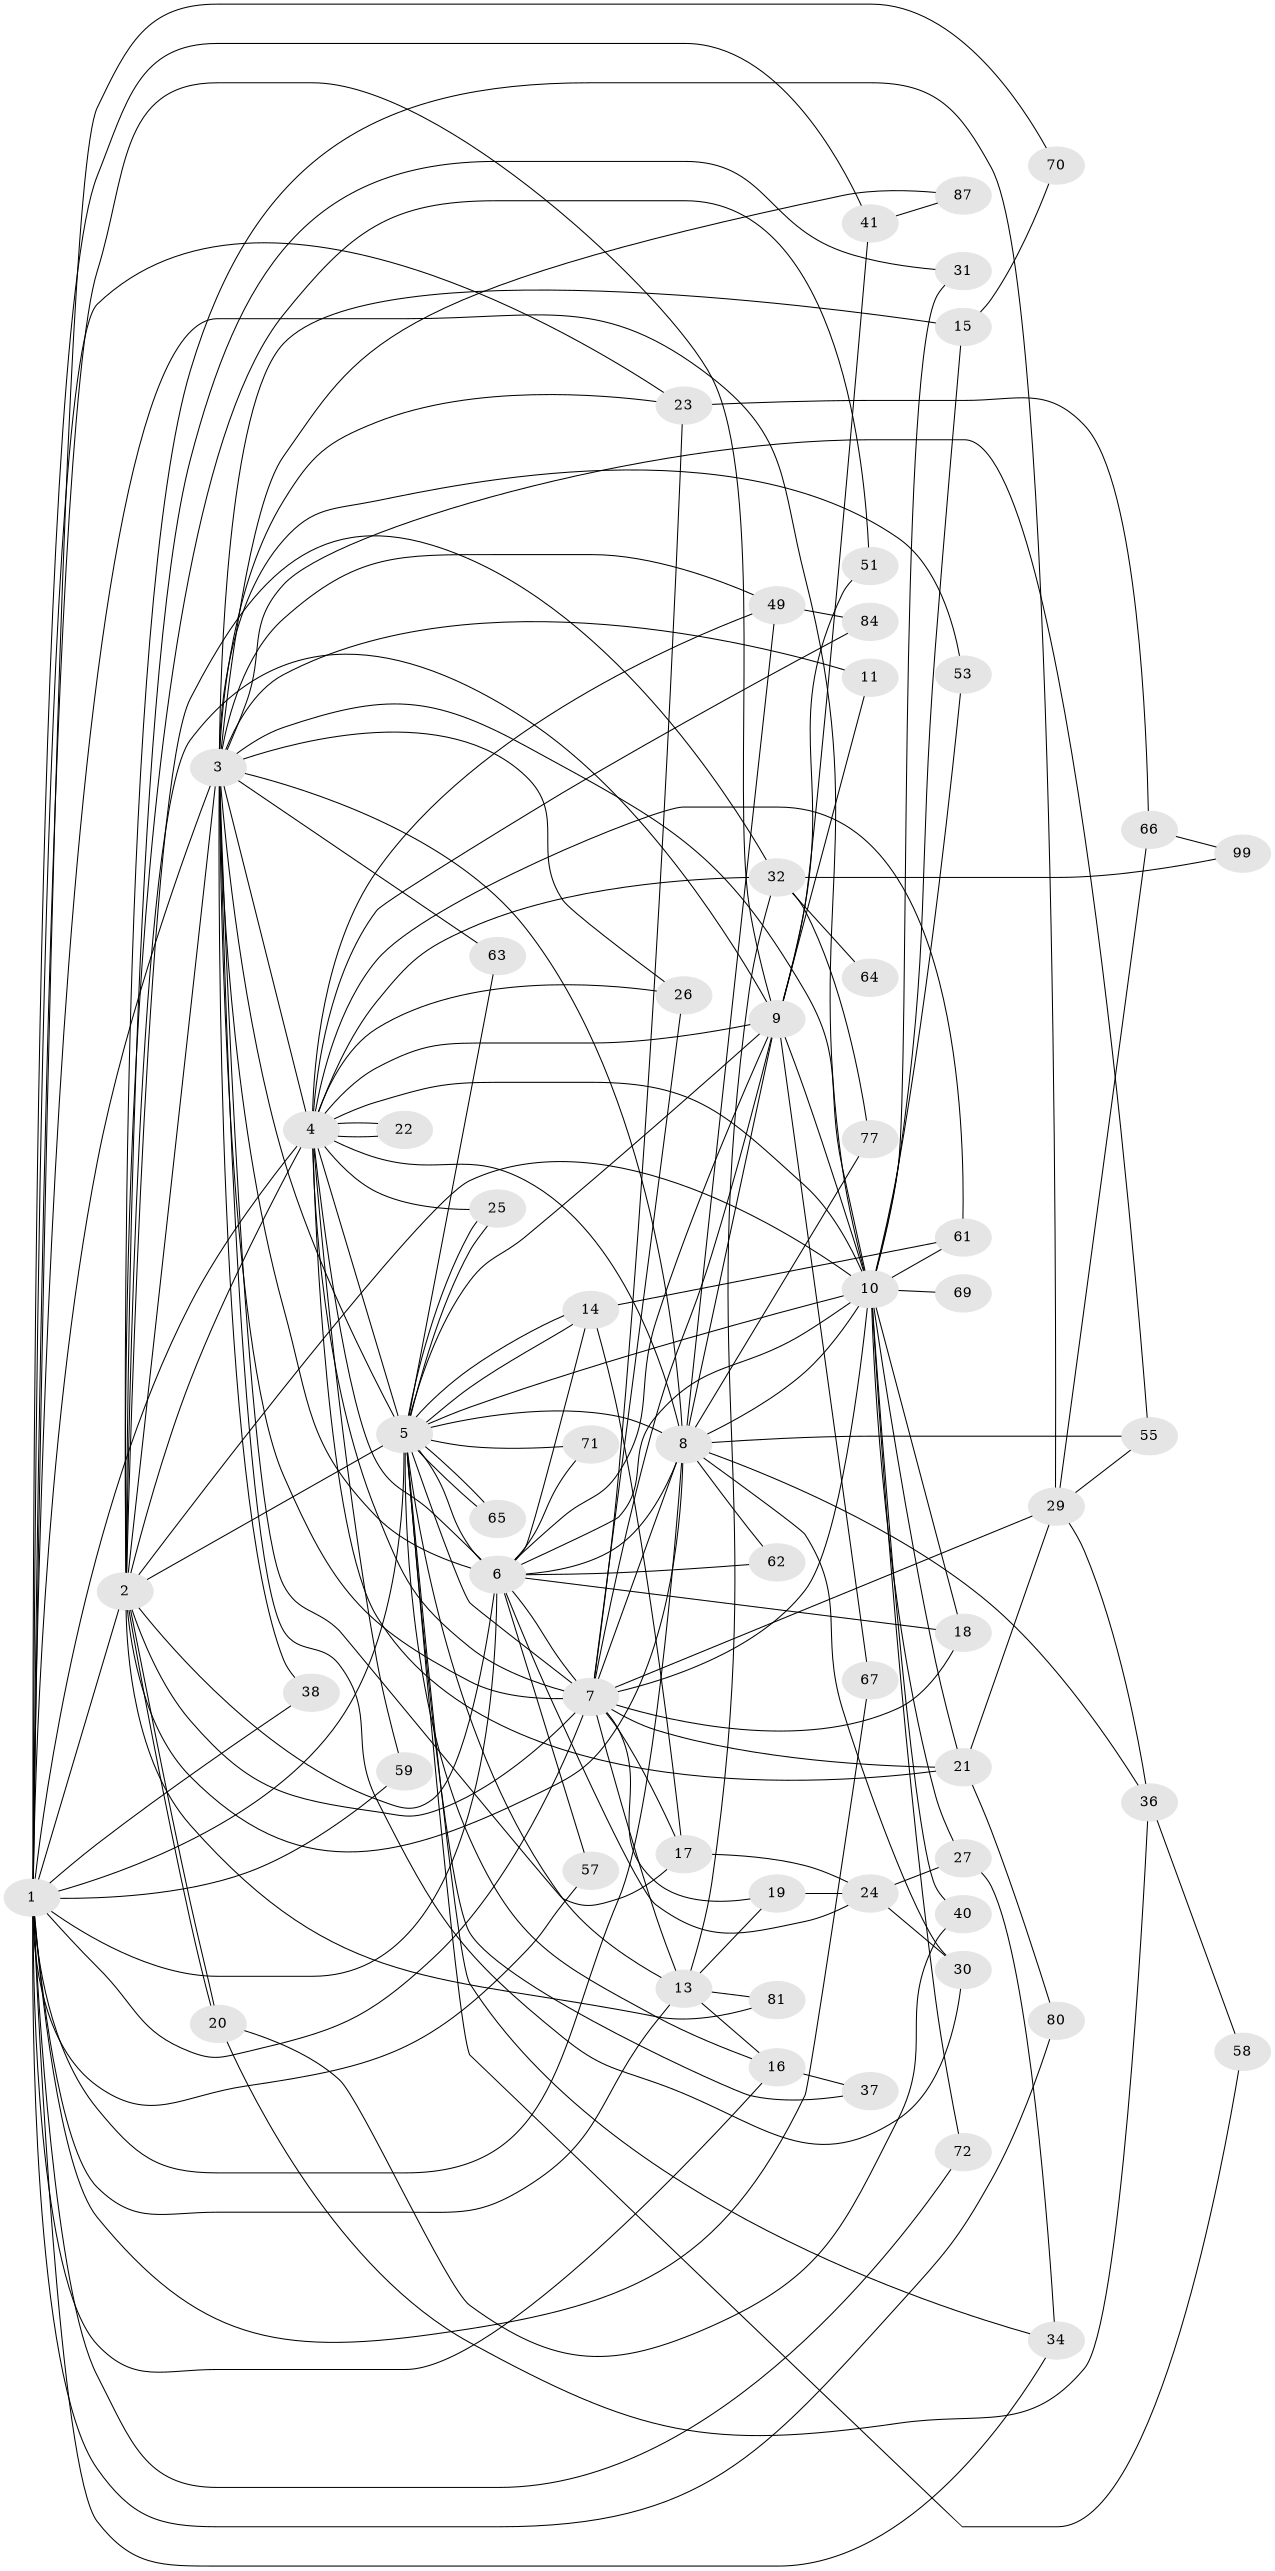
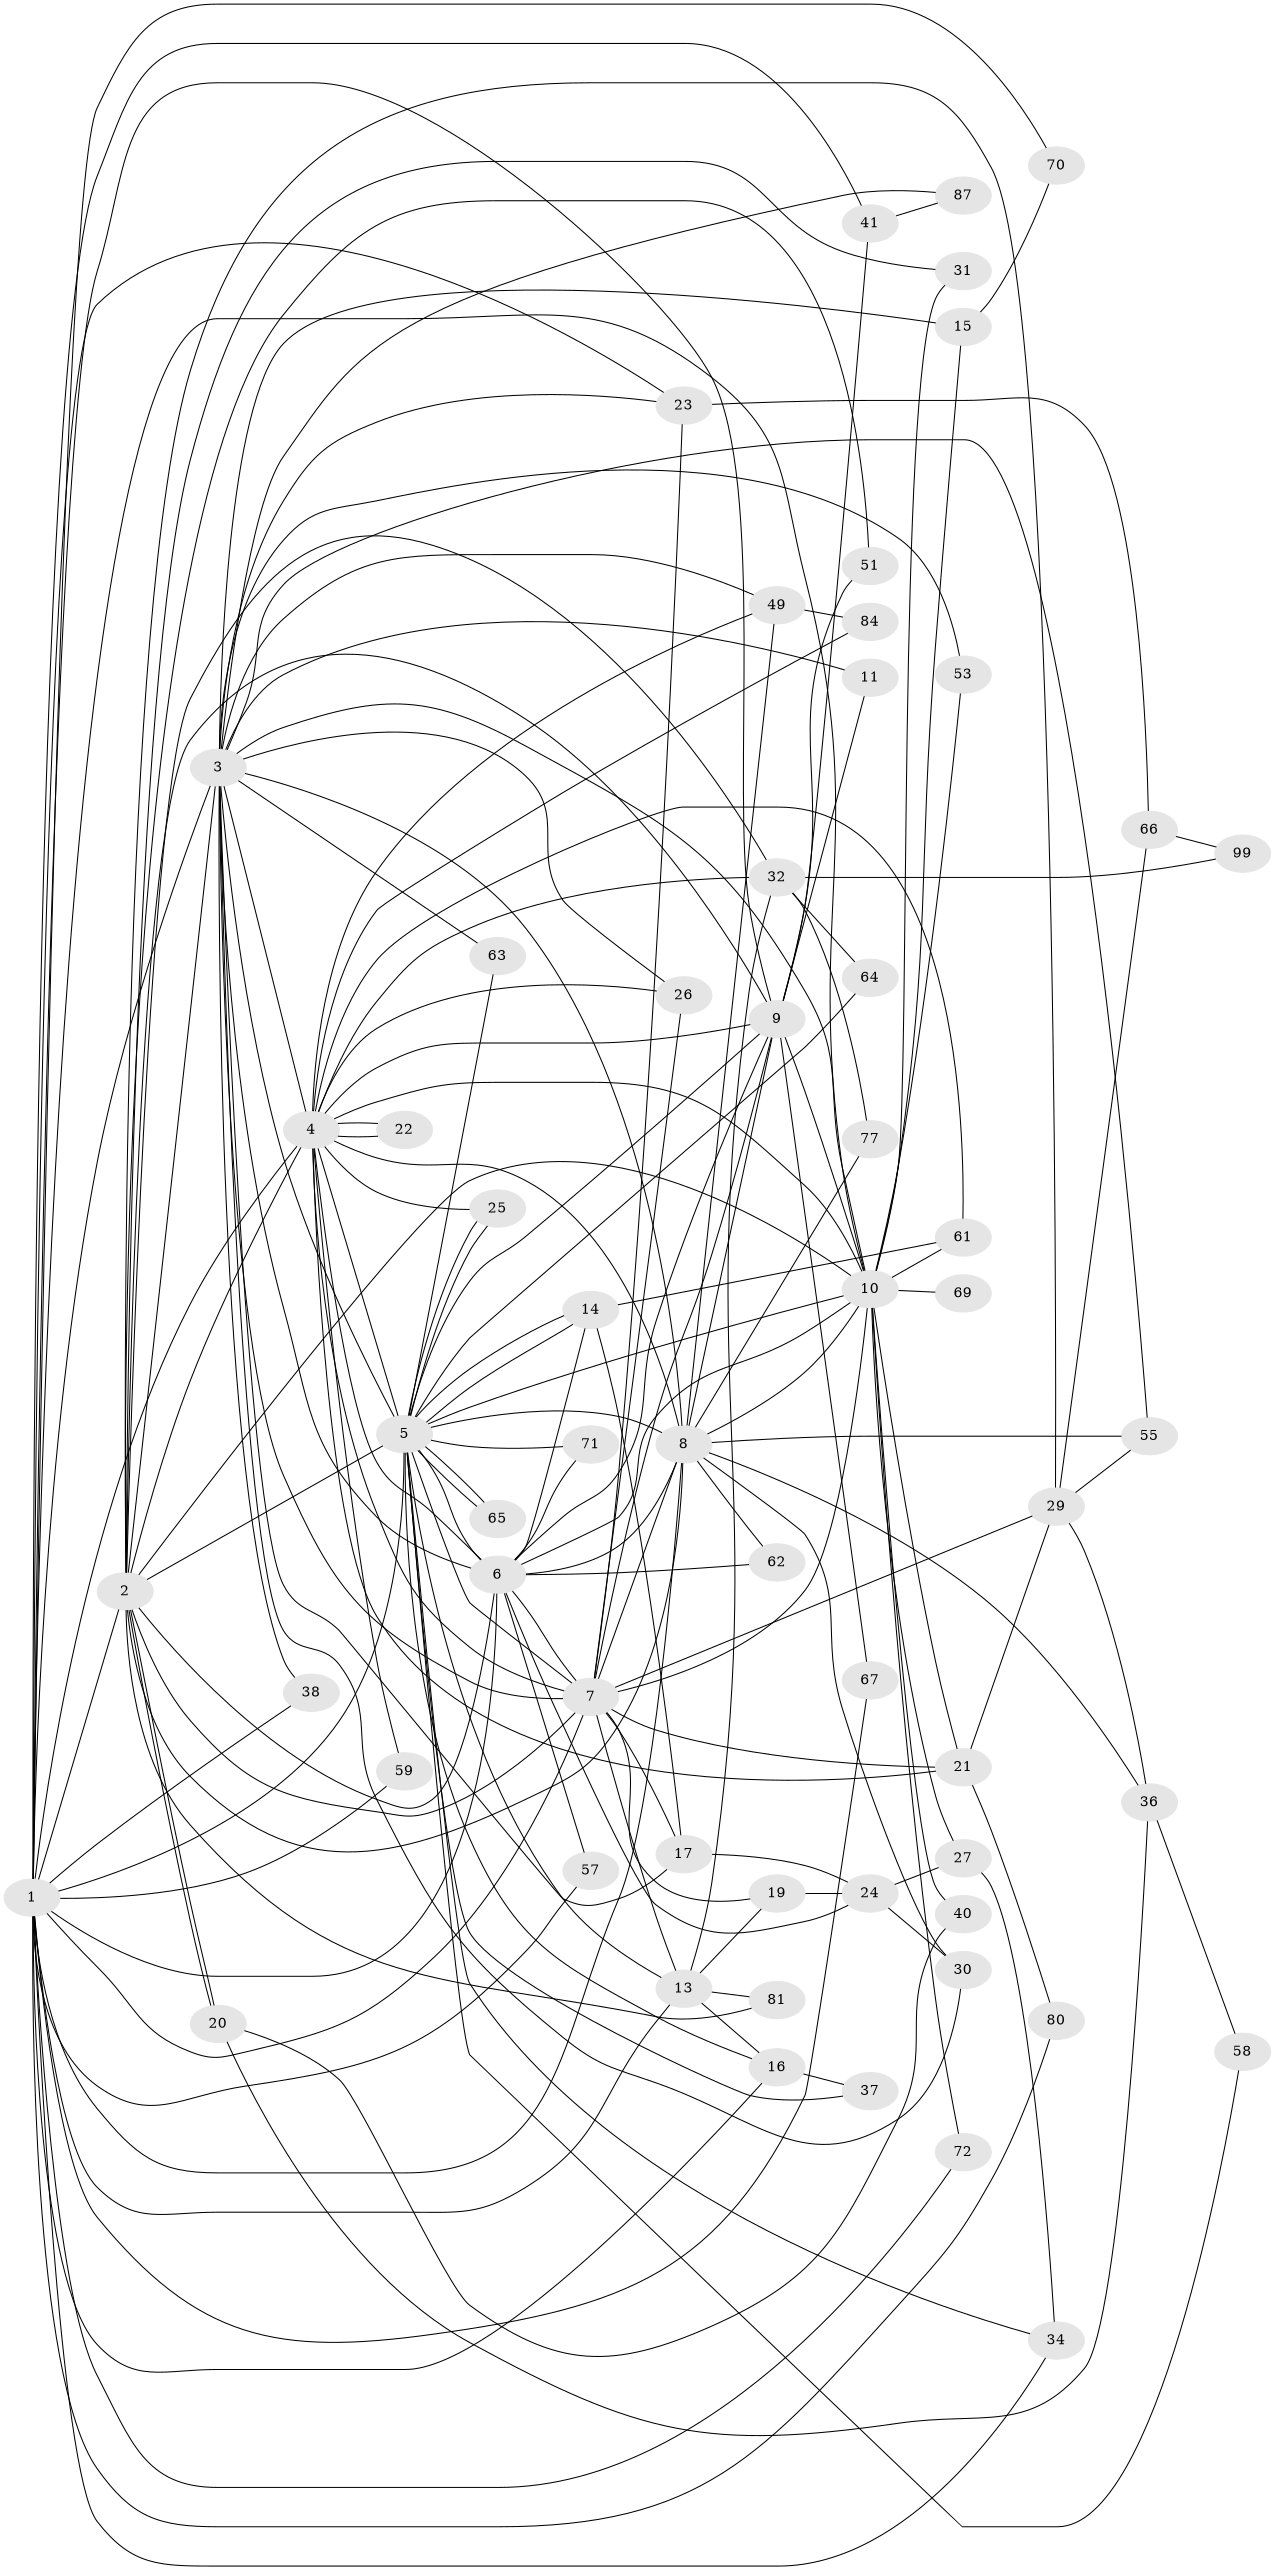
edge "64" -- "5": added
node "18": removed
